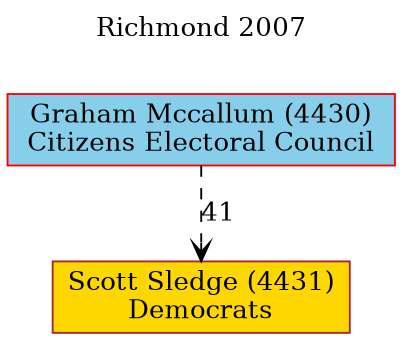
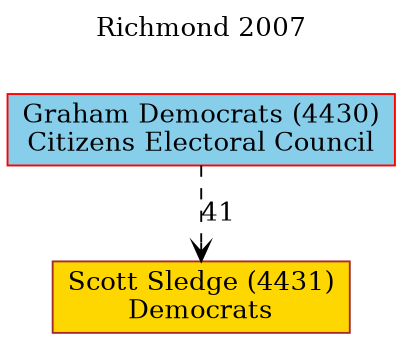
node "Graham Mccallum (4430) Citizens Electoral Council": label "Graham Mccallum (4430) Citizens Electoral Council" -> "Graham Democrats (4430) Citizens Electoral Council"
